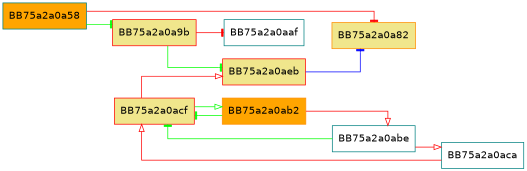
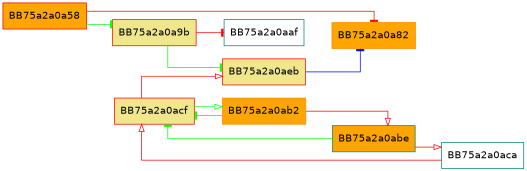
node "BB75a2a0a58": color teal -> red
node "BB75a2a0a82": fillcolor khaki -> orange
node "BB75a2a0abe": fillcolor white -> orange
